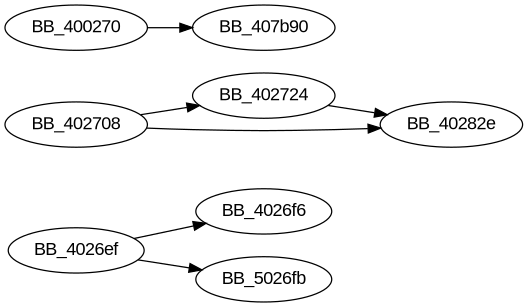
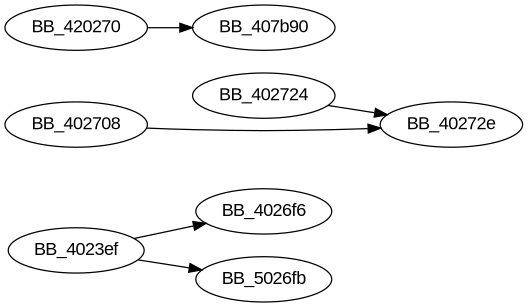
node "BB_400270": label "BB_400270" -> "BB_420270"
edge "BB_402708" -> "BB_402724": removed
node "BB_40282e": label "BB_40282e" -> "BB_40272e"
node "BB_4026ef": label "BB_4026ef" -> "BB_4023ef"
